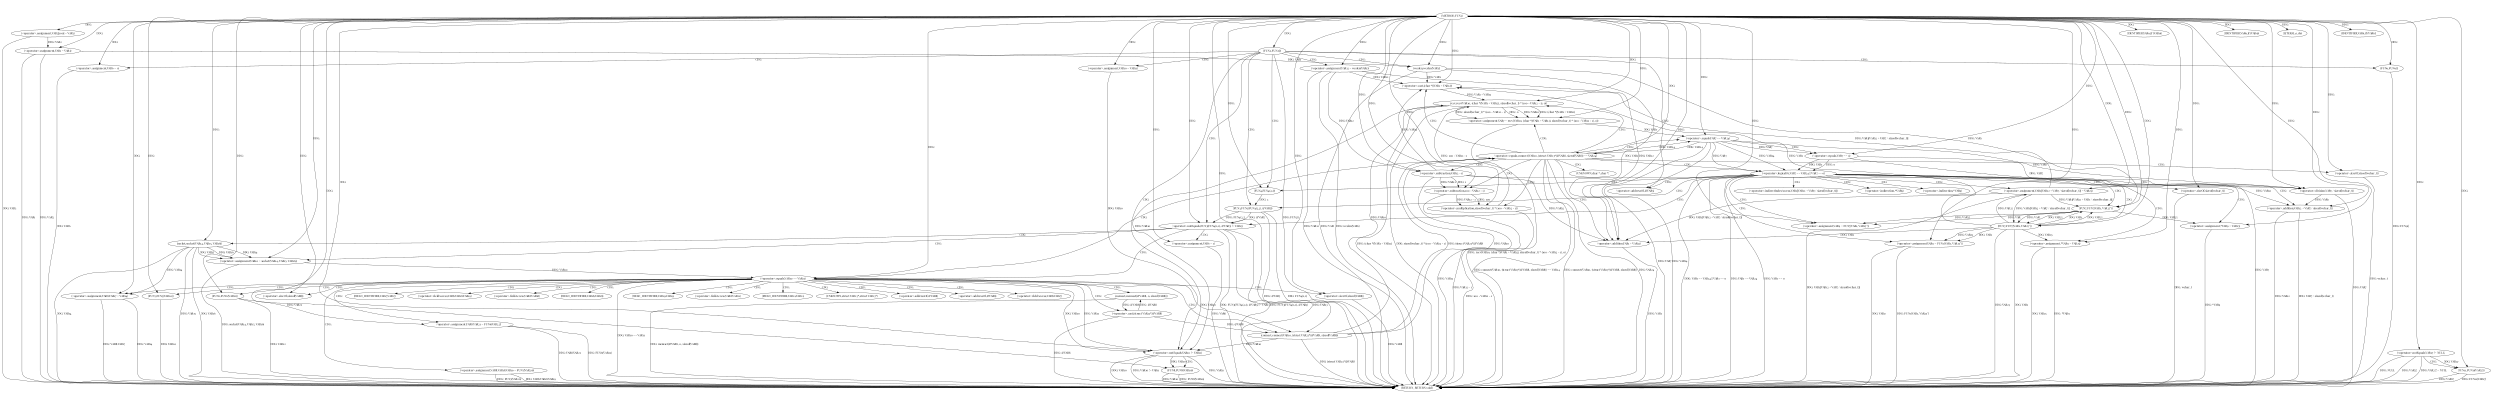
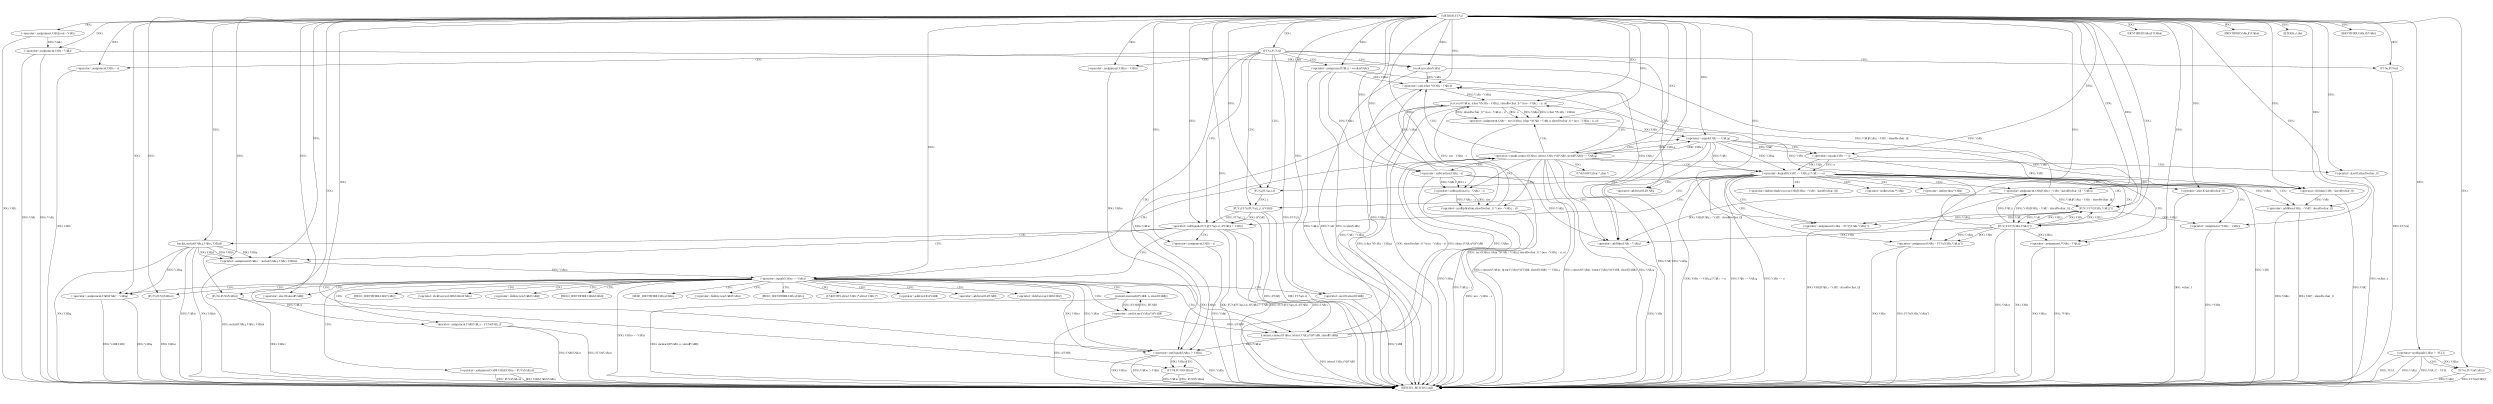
edge "(wcslen,wcslen(VAR1))" -> "(<operator>.addition,VAR1 + VAR12)": removed, label "DDG: VAR1"
edge "(<operator>.cast,(char *)(VAR1 + VAR12))" -> "(RETURN_RETURN,void)": added, label "DDG: VAR1 + VAR12"
